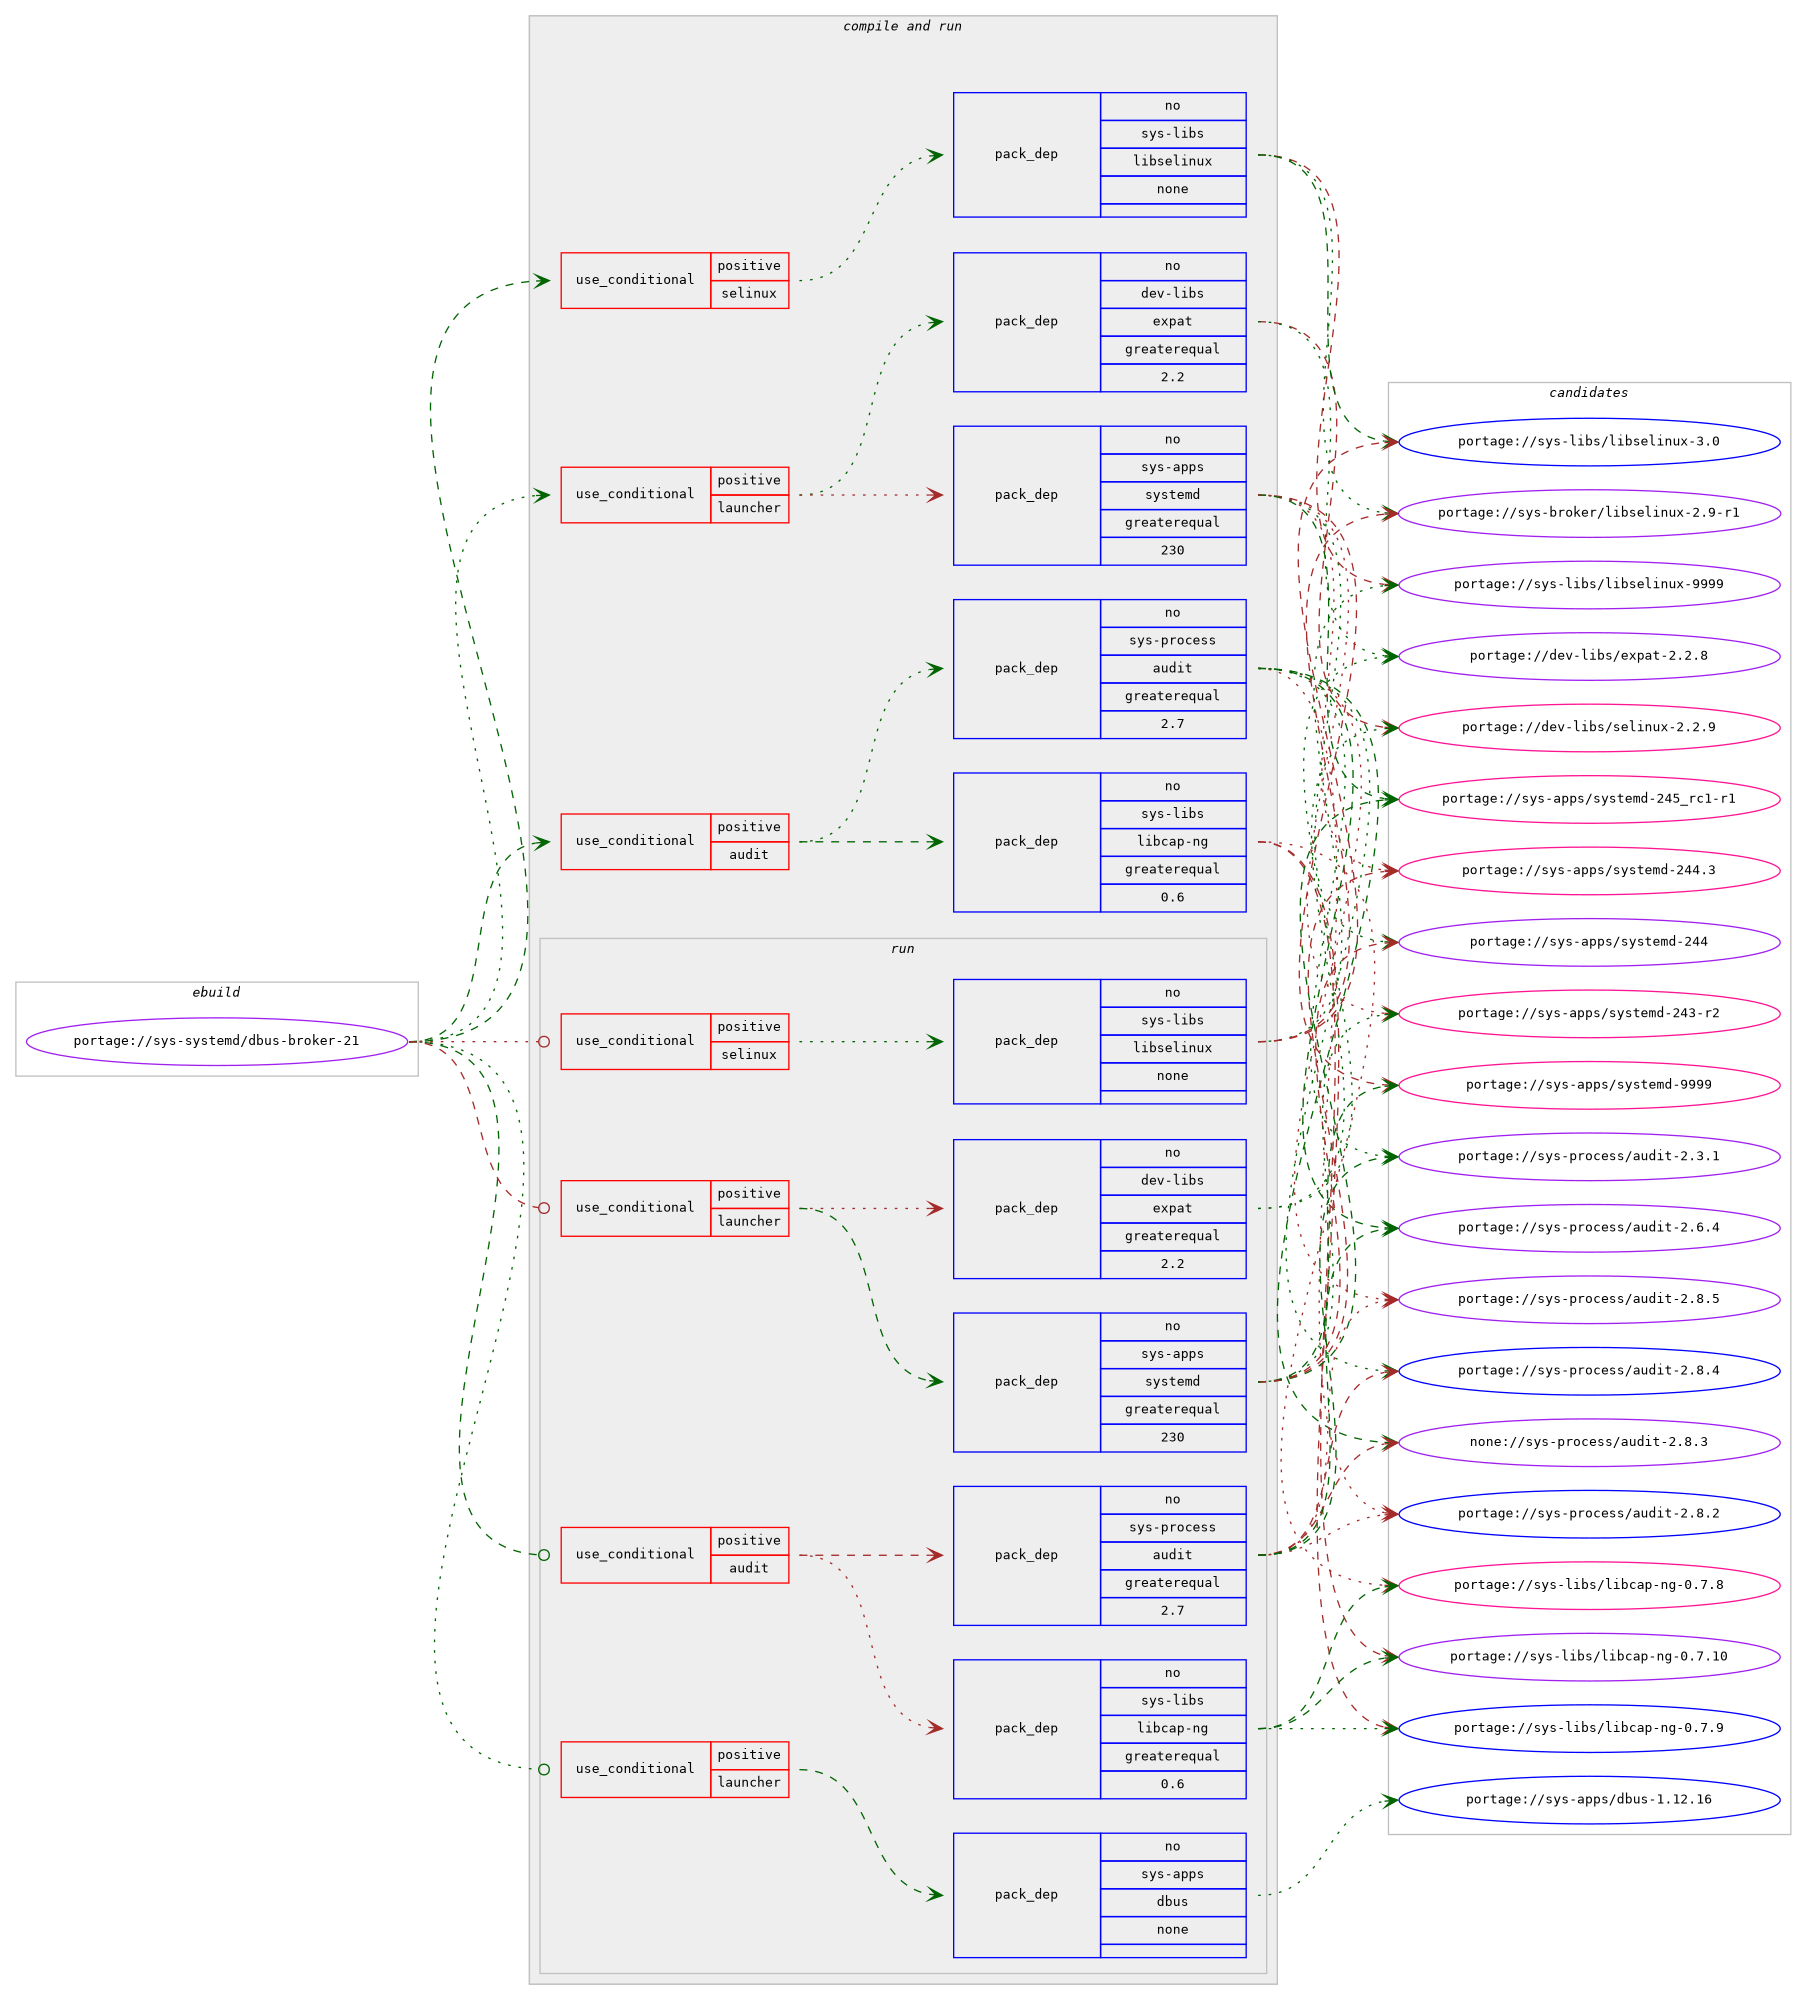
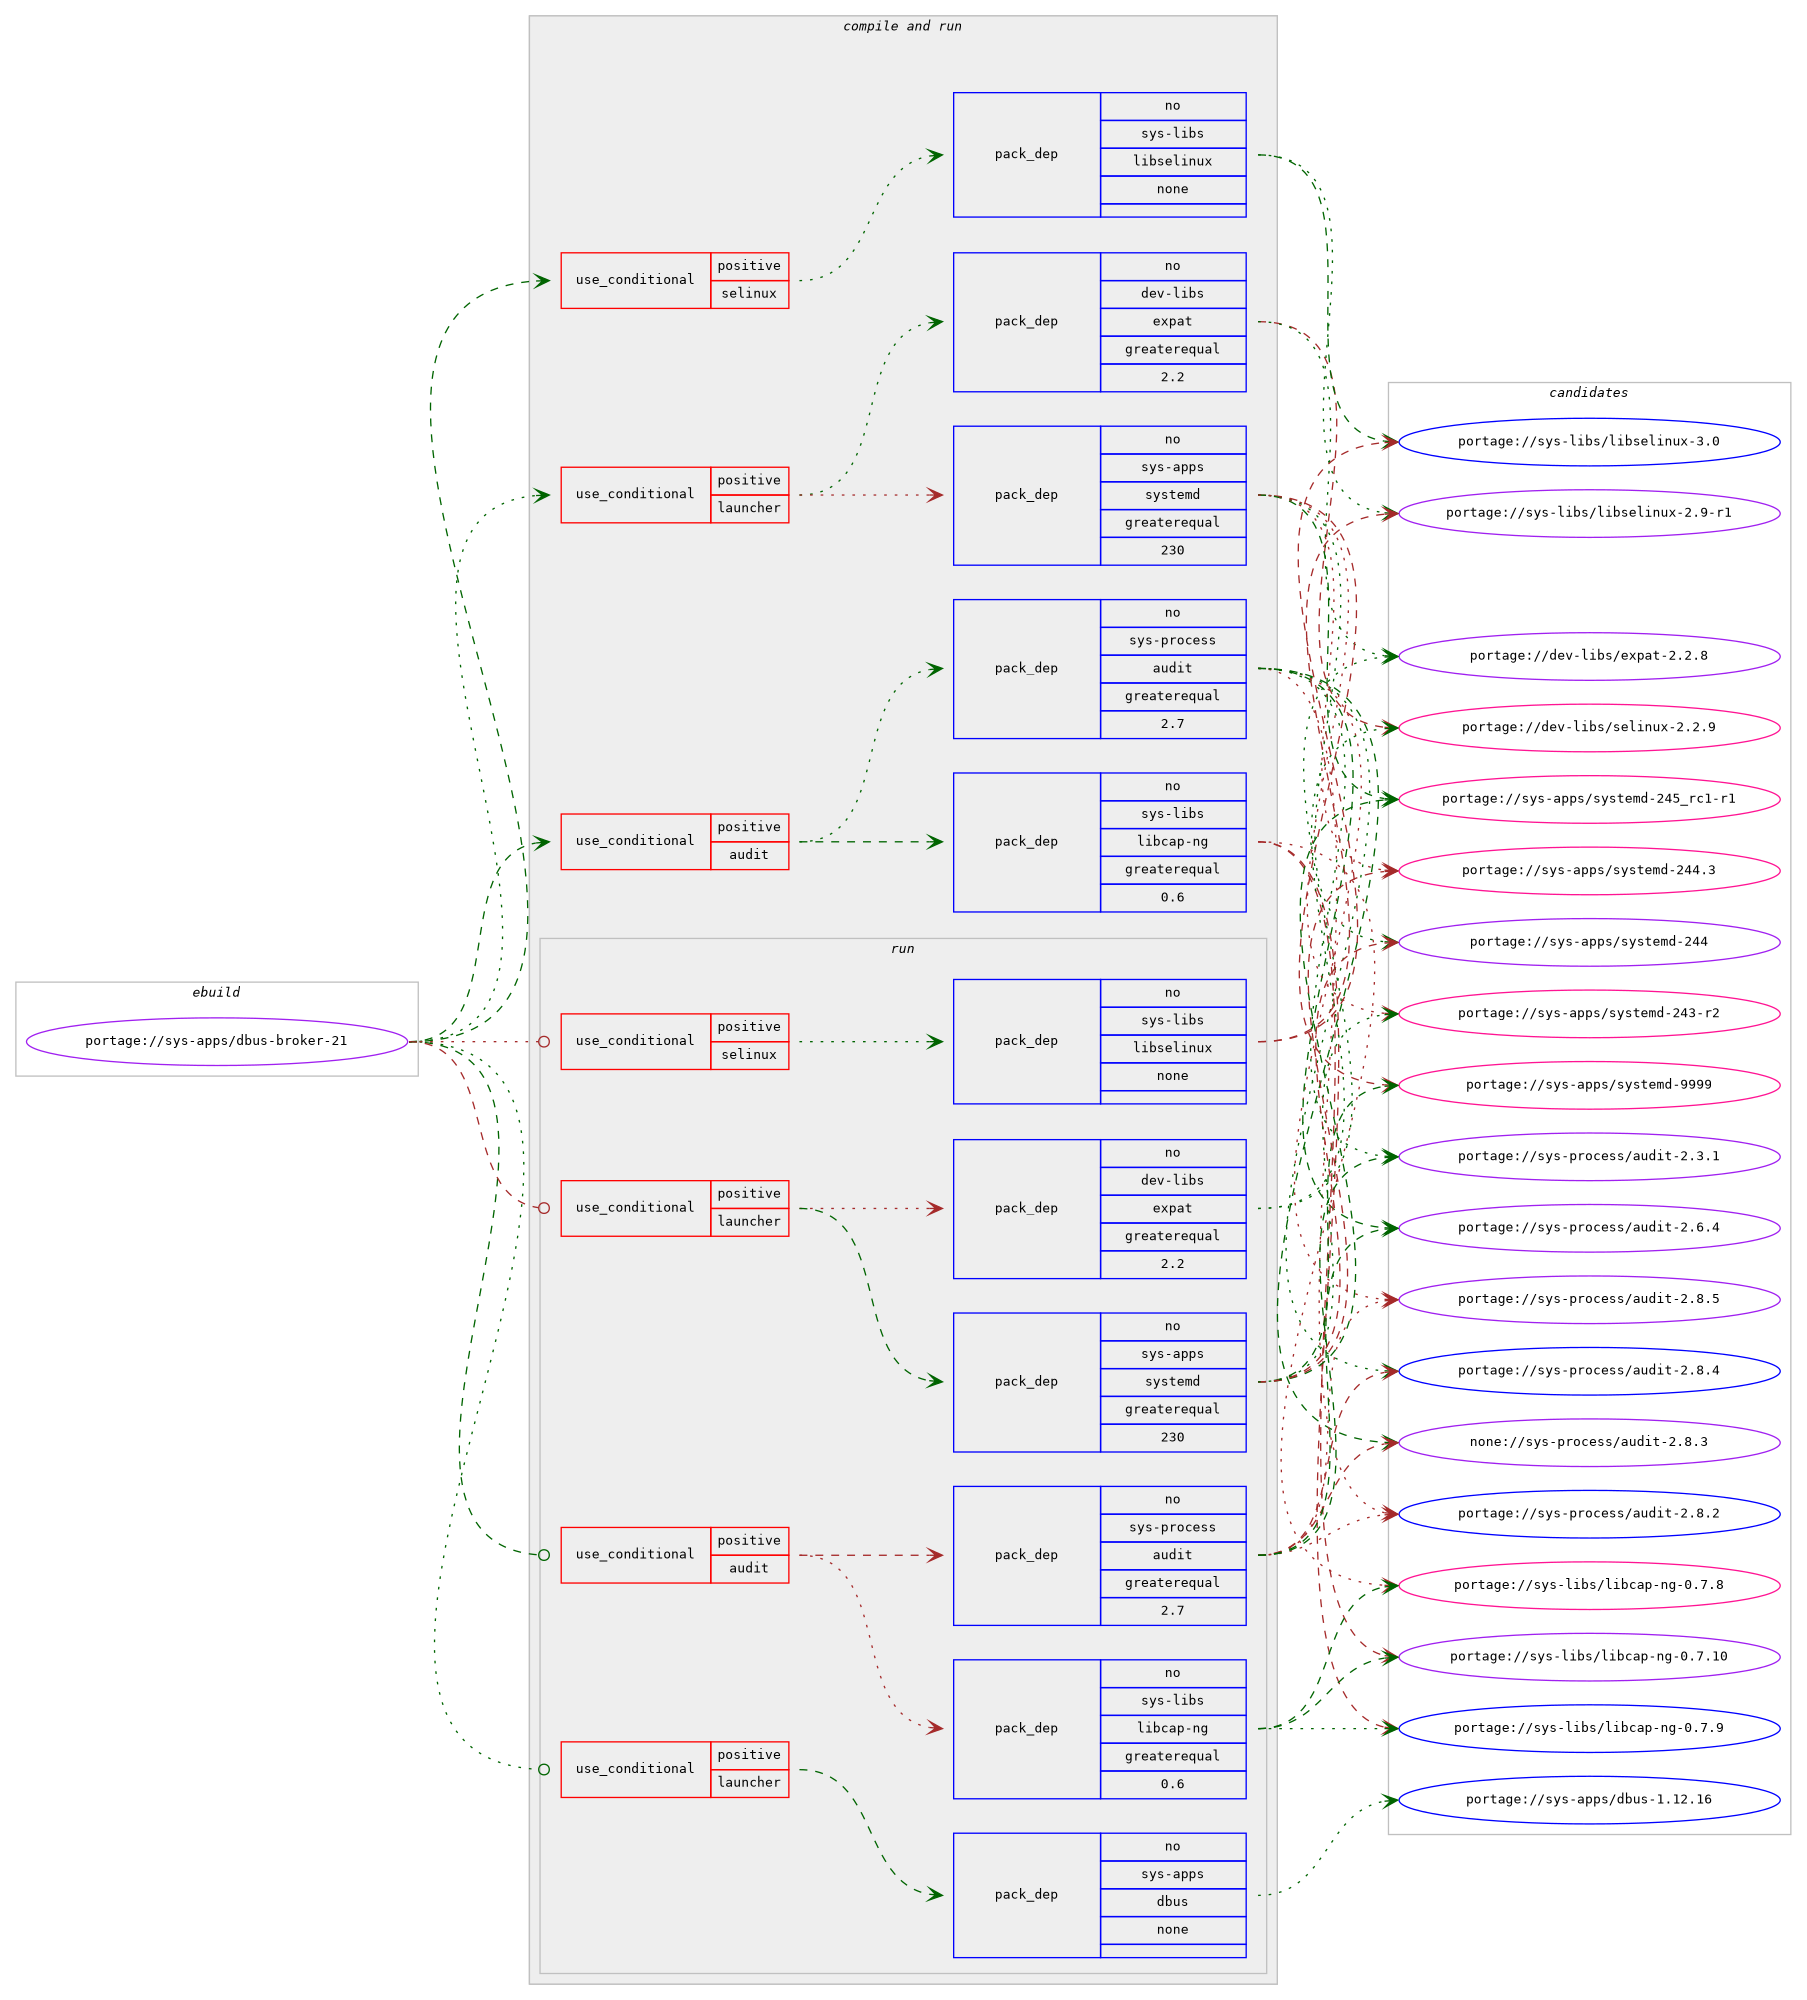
node "portage://sys-broker/libselinux-2.9-r1": label "portage://sys-broker/libselinux-2.9-r1" -> "portage://sys-libs/libselinux-2.9-r1"
node "portage://sys-libs/libselinux-9999": removed
node "portage://sys-systemd/dbus-broker-21": label "portage://sys-systemd/dbus-broker-21" -> "portage://sys-apps/dbus-broker-21"
